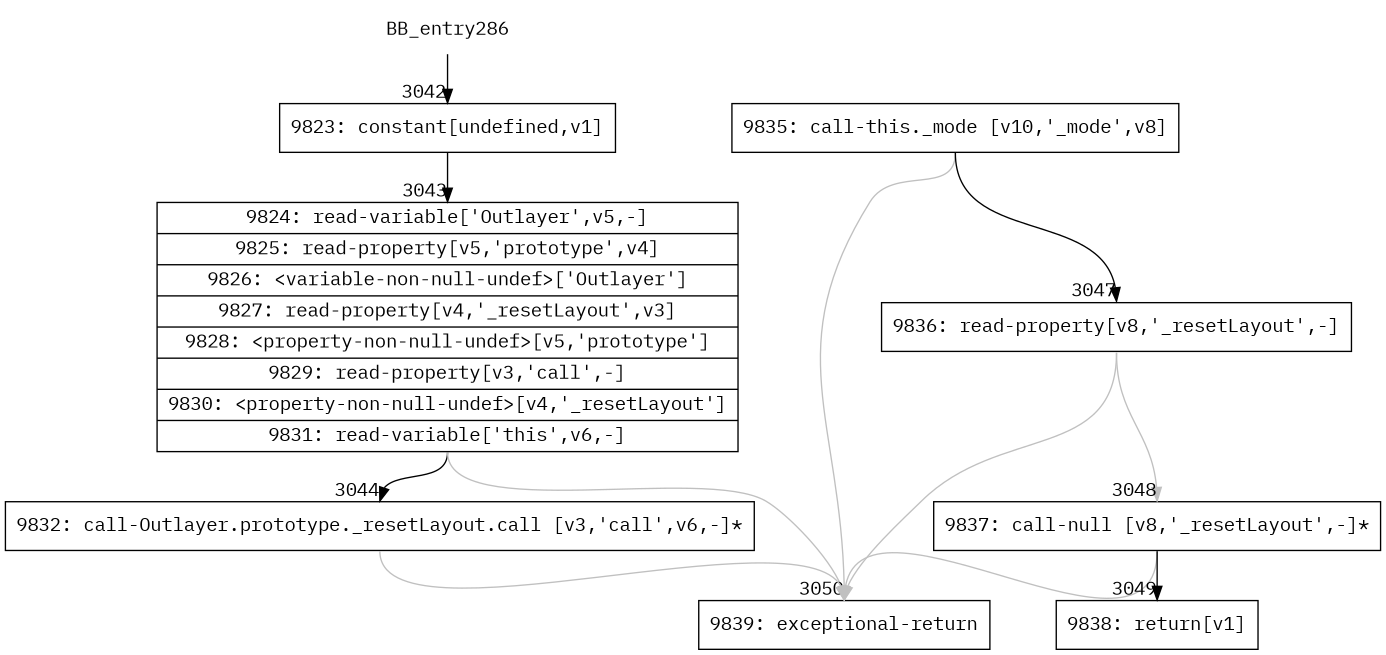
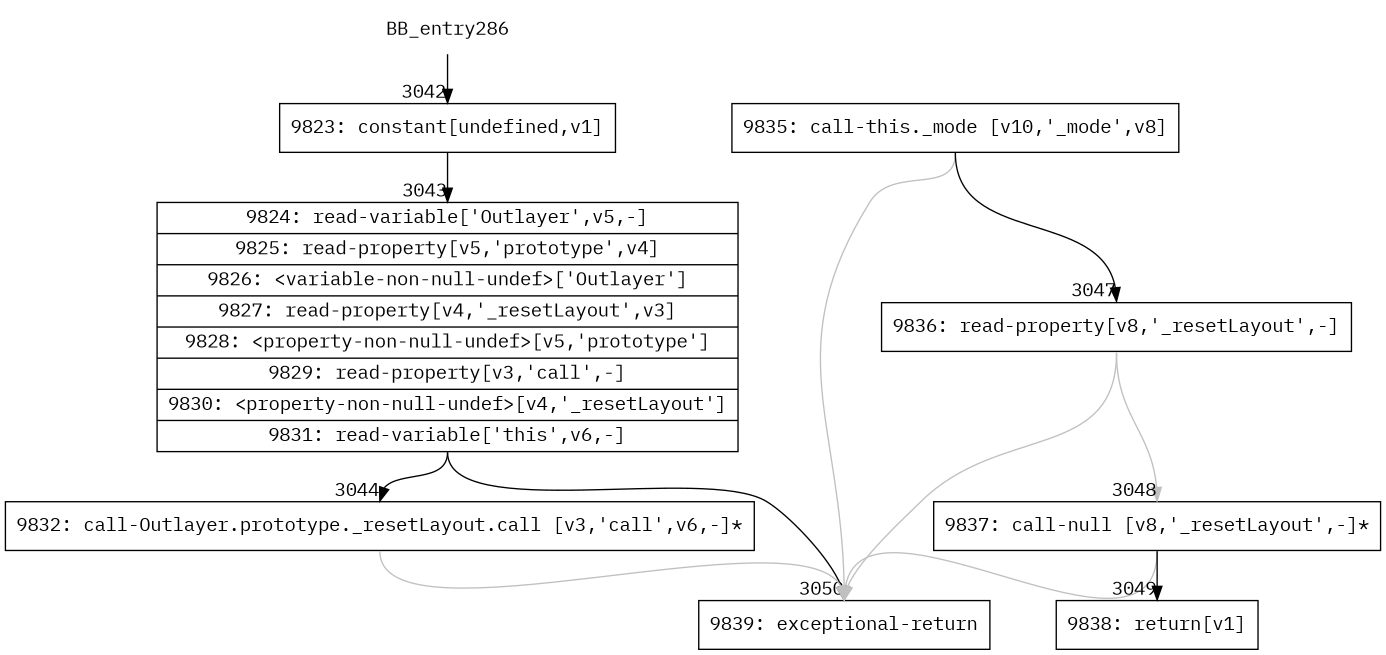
edge "9824: read-variable['Outlayer',v5,-]" -> "9839: exceptional-return": color gray -> black
